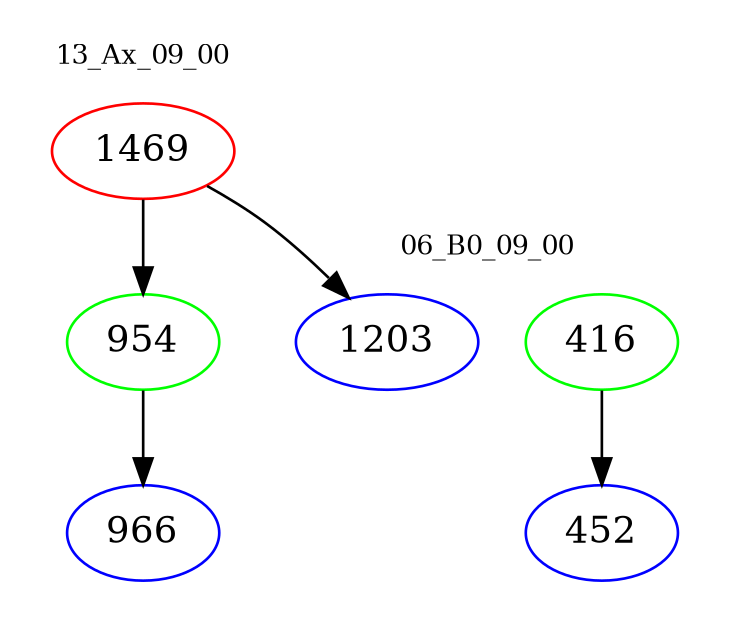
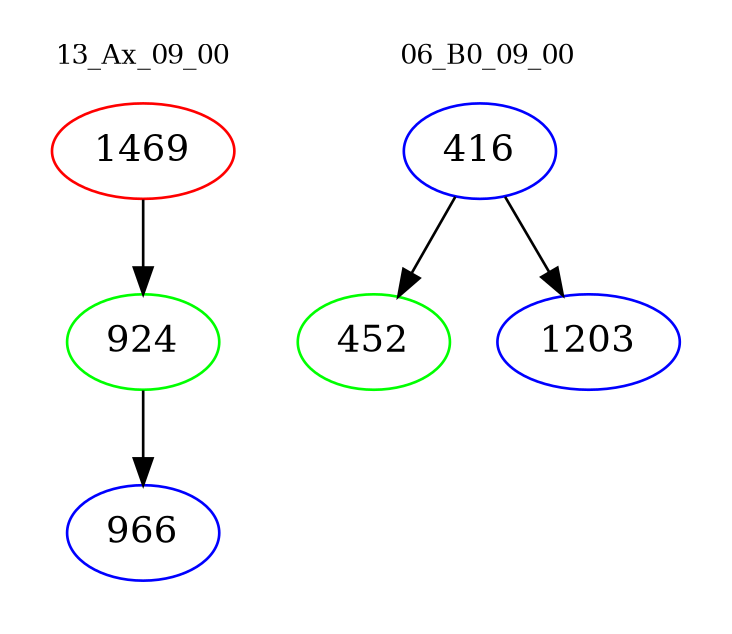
edge "1469" -> "1203": now "416" -> "1203"
node "954": label "954" -> "924"
node "416": color green -> blue
node "452": color blue -> green
